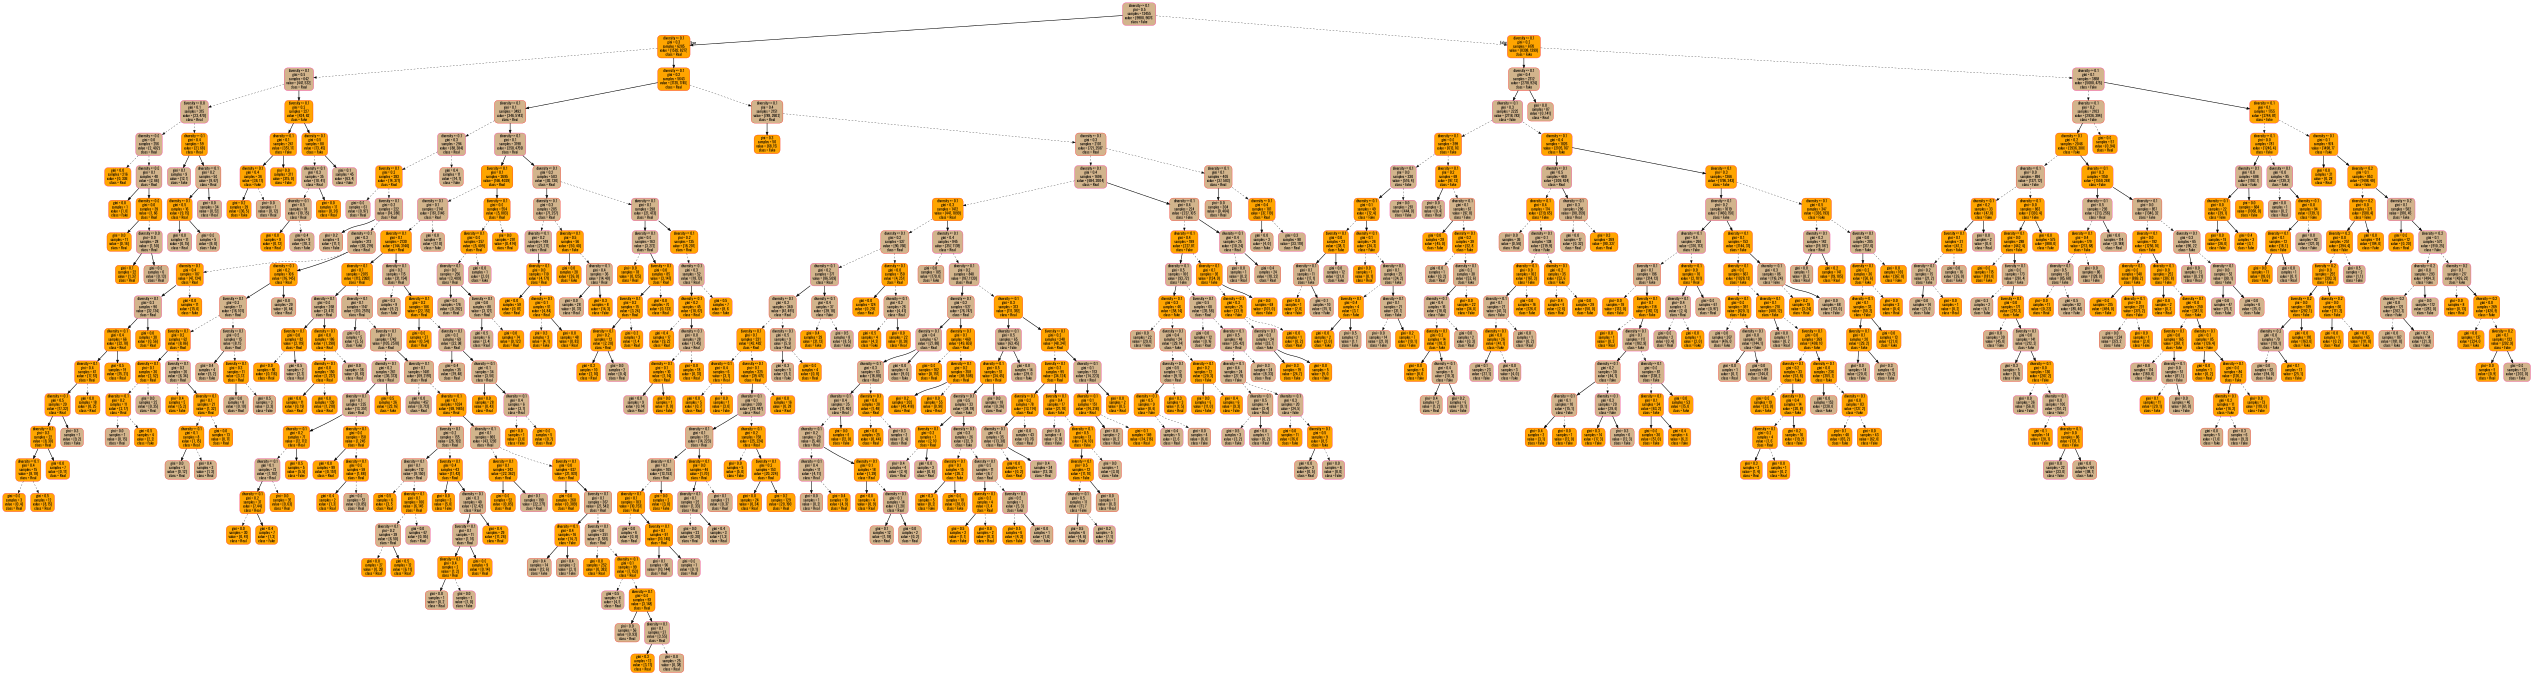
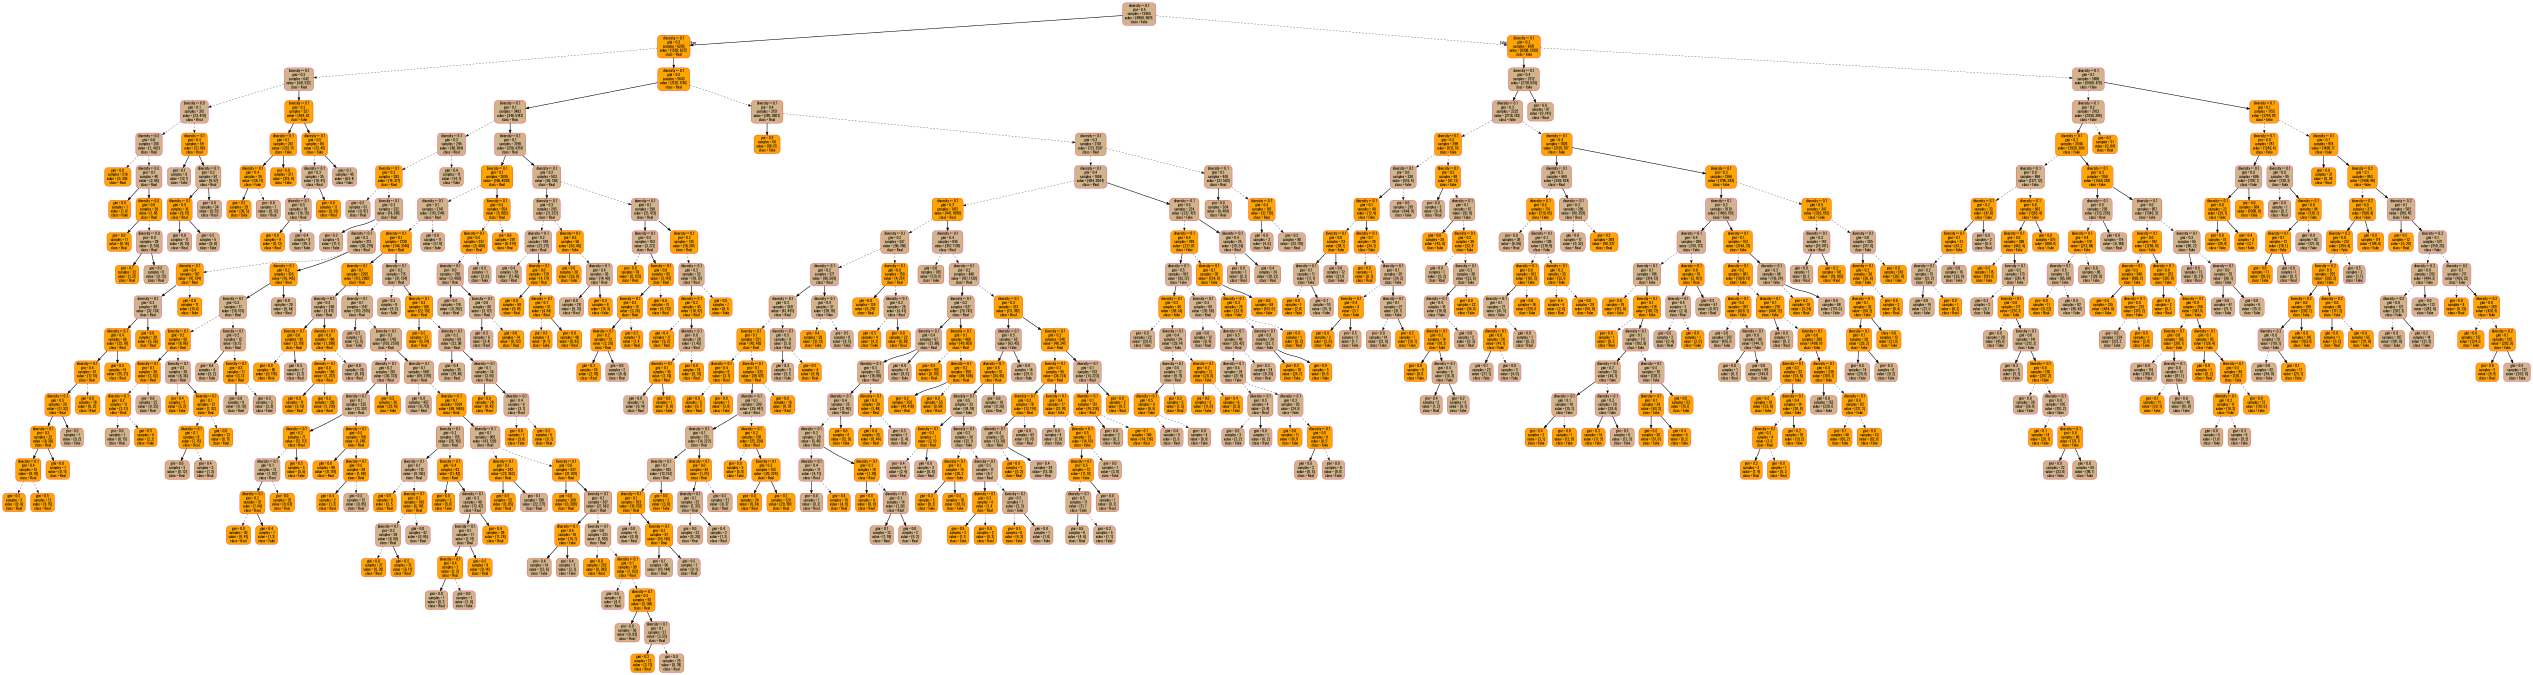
node "gini = 0.4 samples = 39 value = [17, 46] class = Real": added
node "gini = 0.0 samples = 13 value = [21, 0] class = Fake": label "gini = 0.0 samples = 13 value = [21, 0] class = Fake" -> "class = 0.0 samples = 13 value = [21, 0] class = Fake"
node "gini = 0.1 samples = 21 value = [0, 37] class = Real": label "gini = 0.1 samples = 21 value = [0, 37] class = Real" -> "gini = 0.0 samples = 21 value = [0, 37] class = Real"
